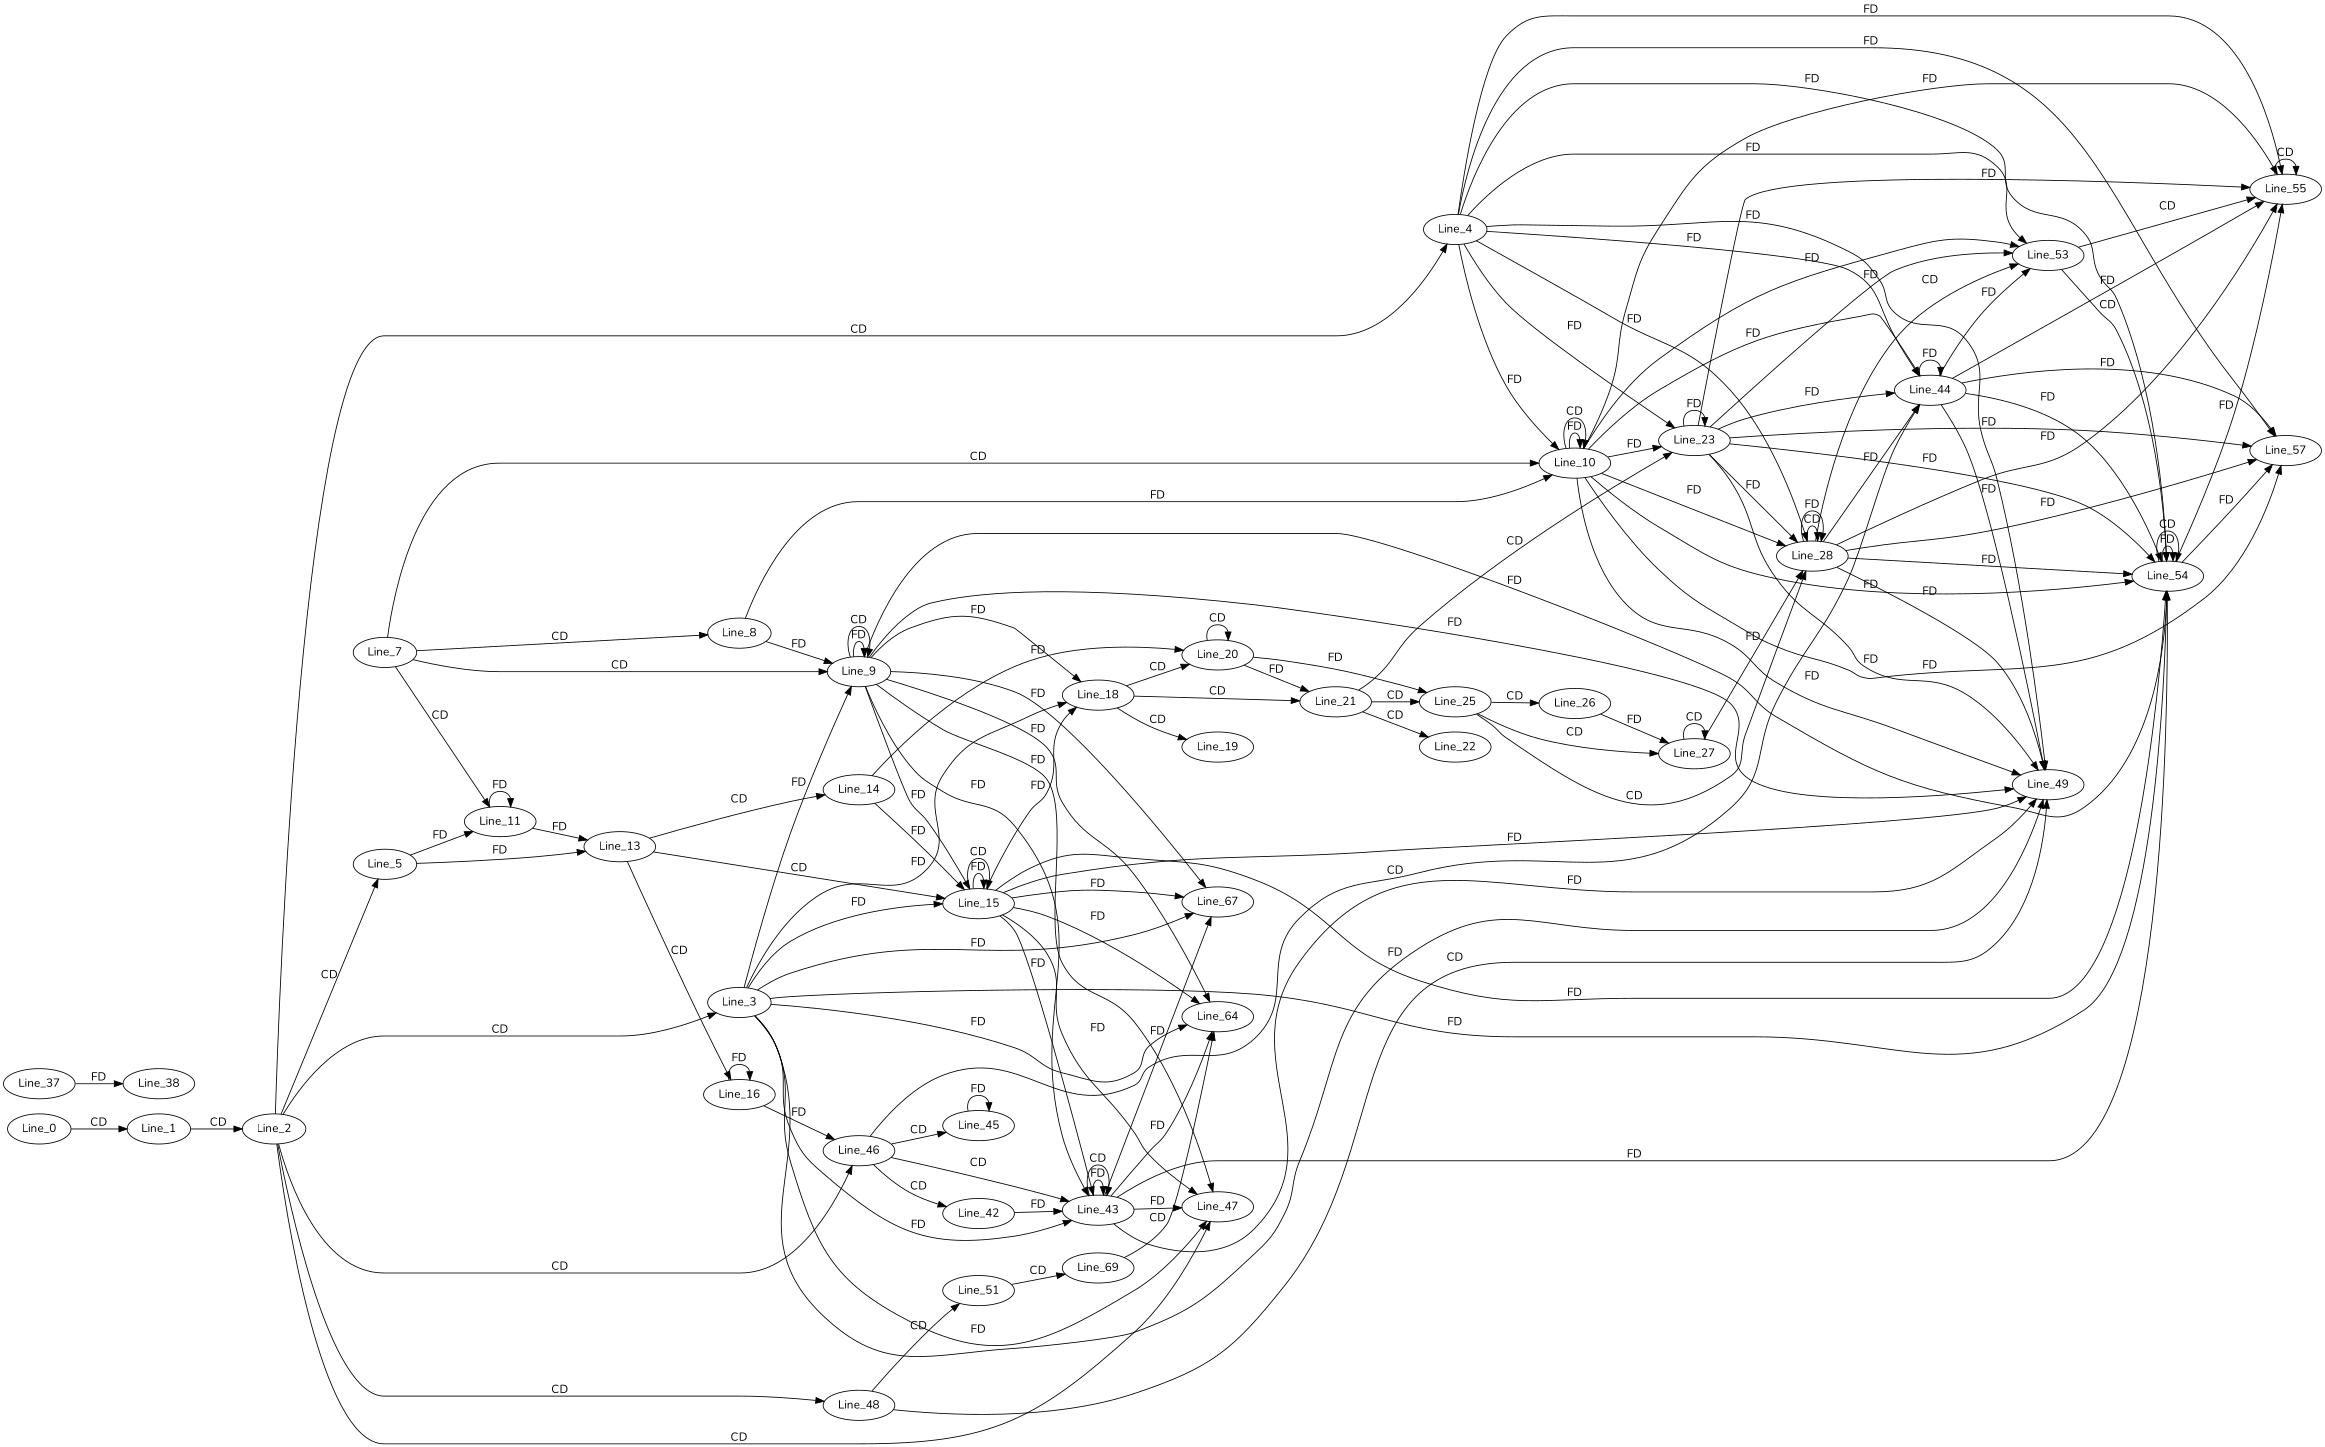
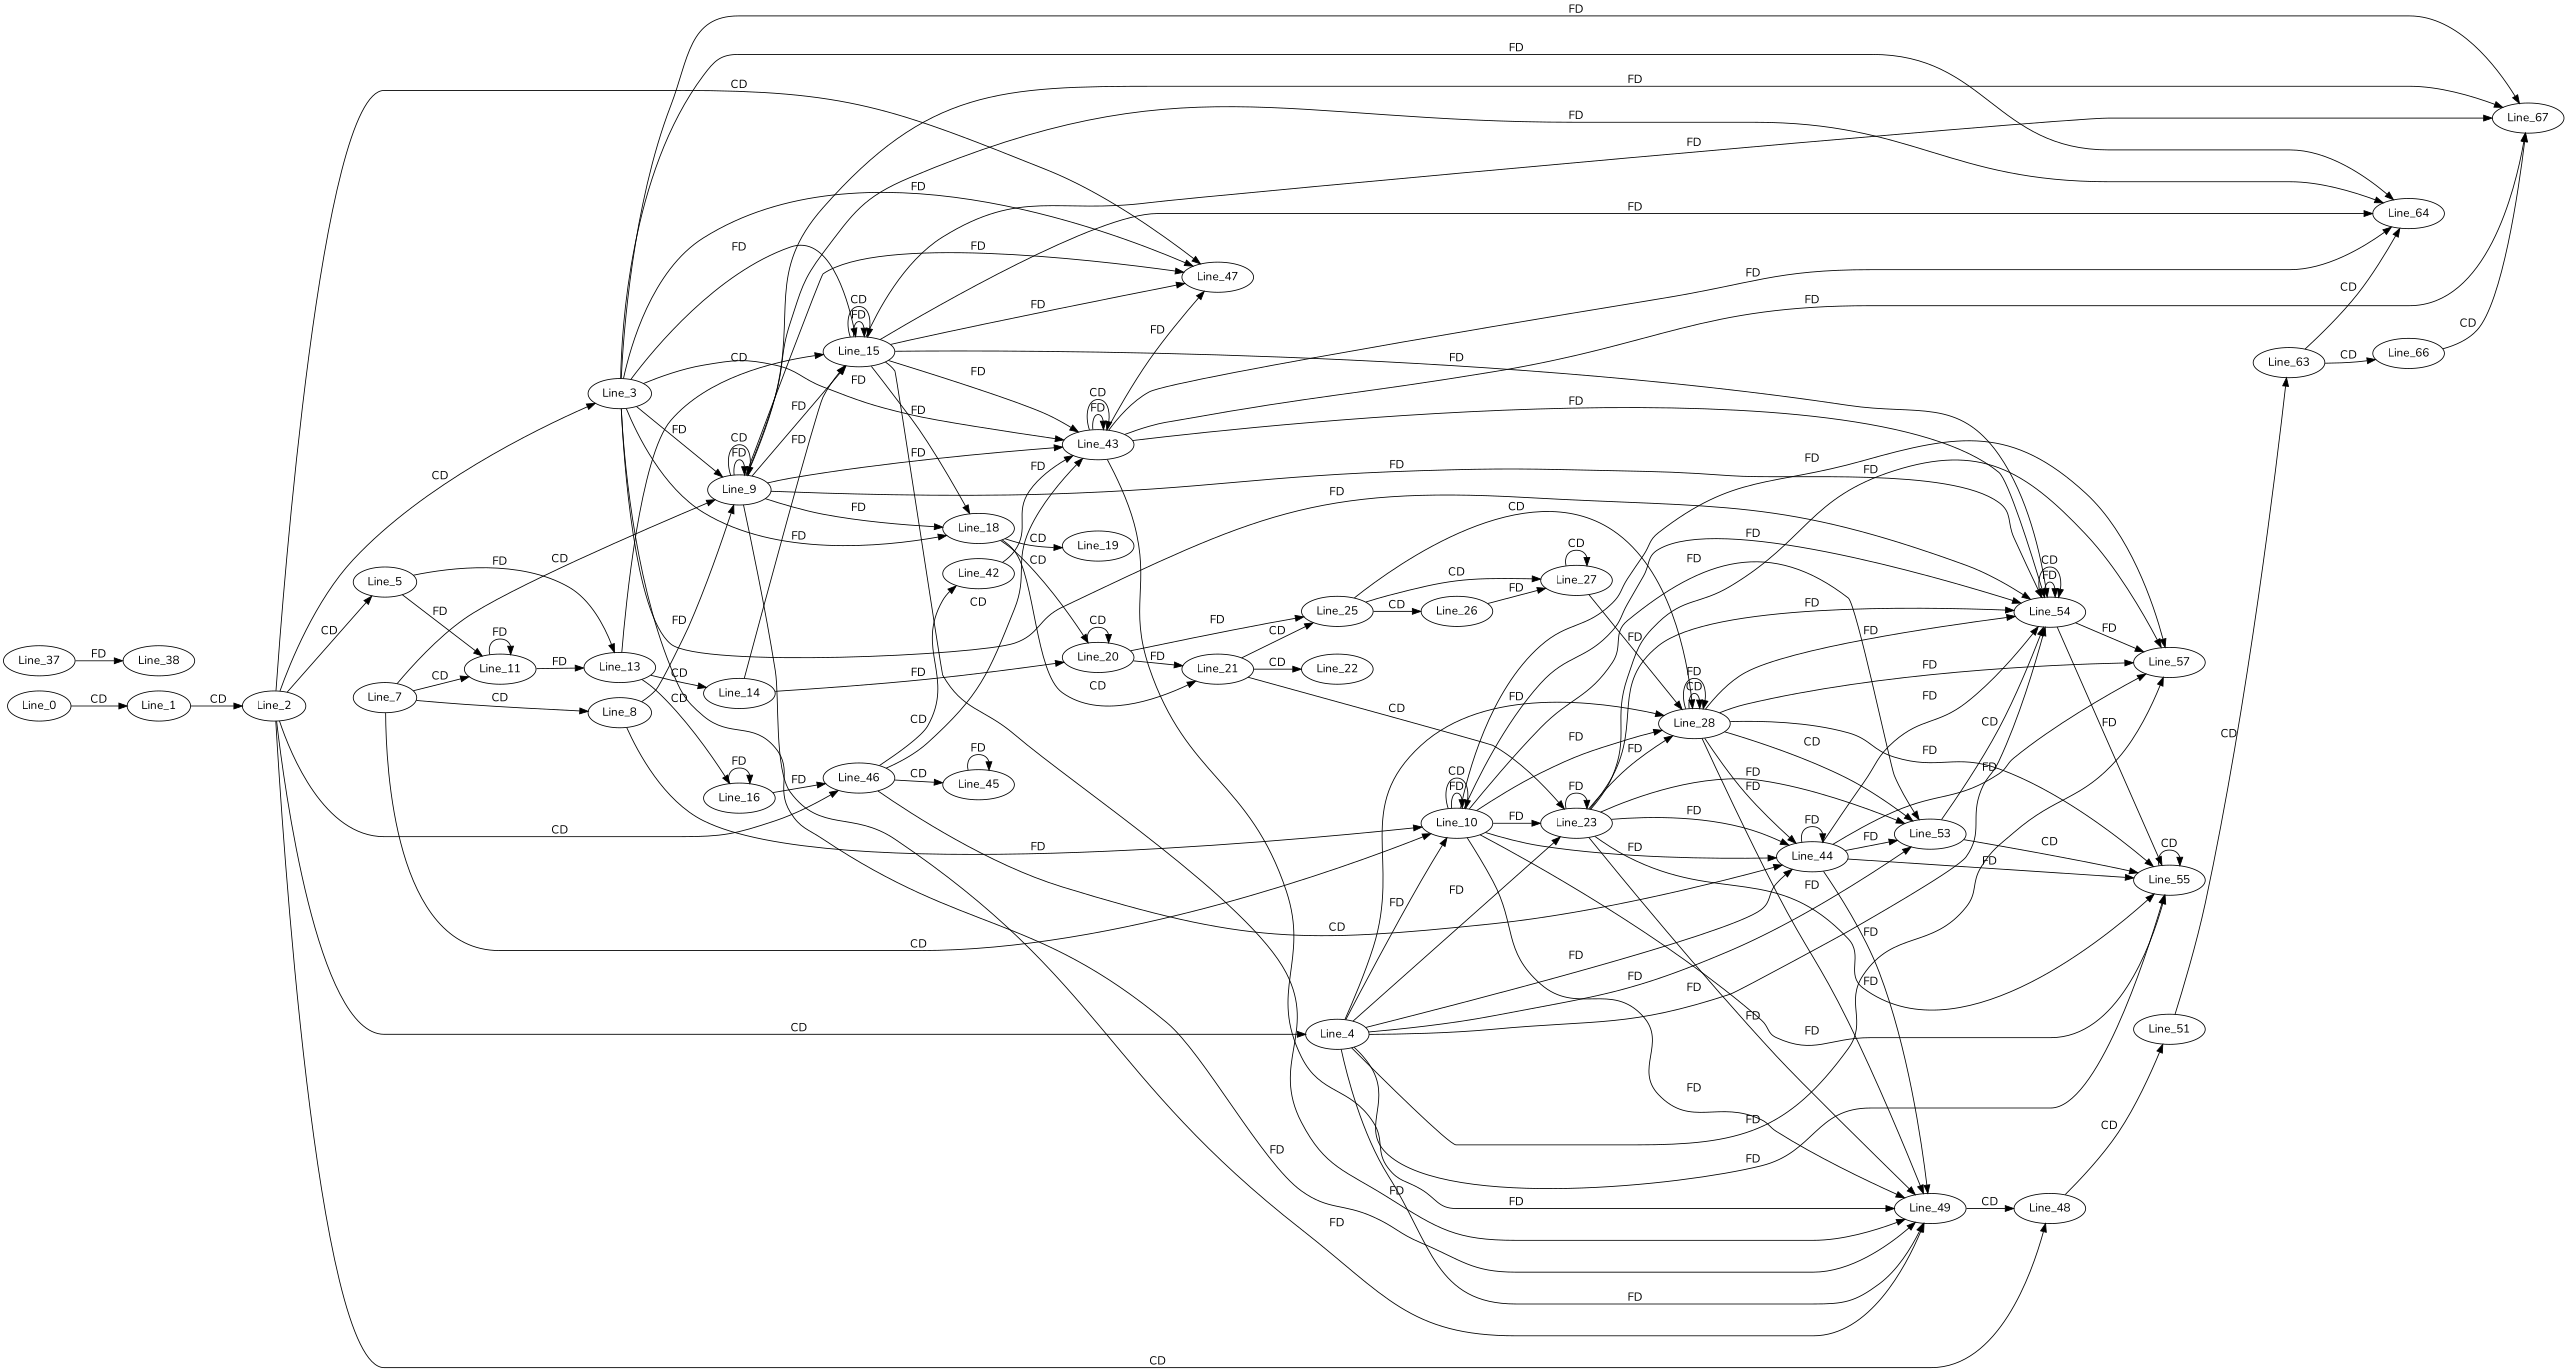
node "Line_66": added
edge "Line_48" -> "Line_49": reversed
node "Line_69": label "Line_69" -> "Line_63"
